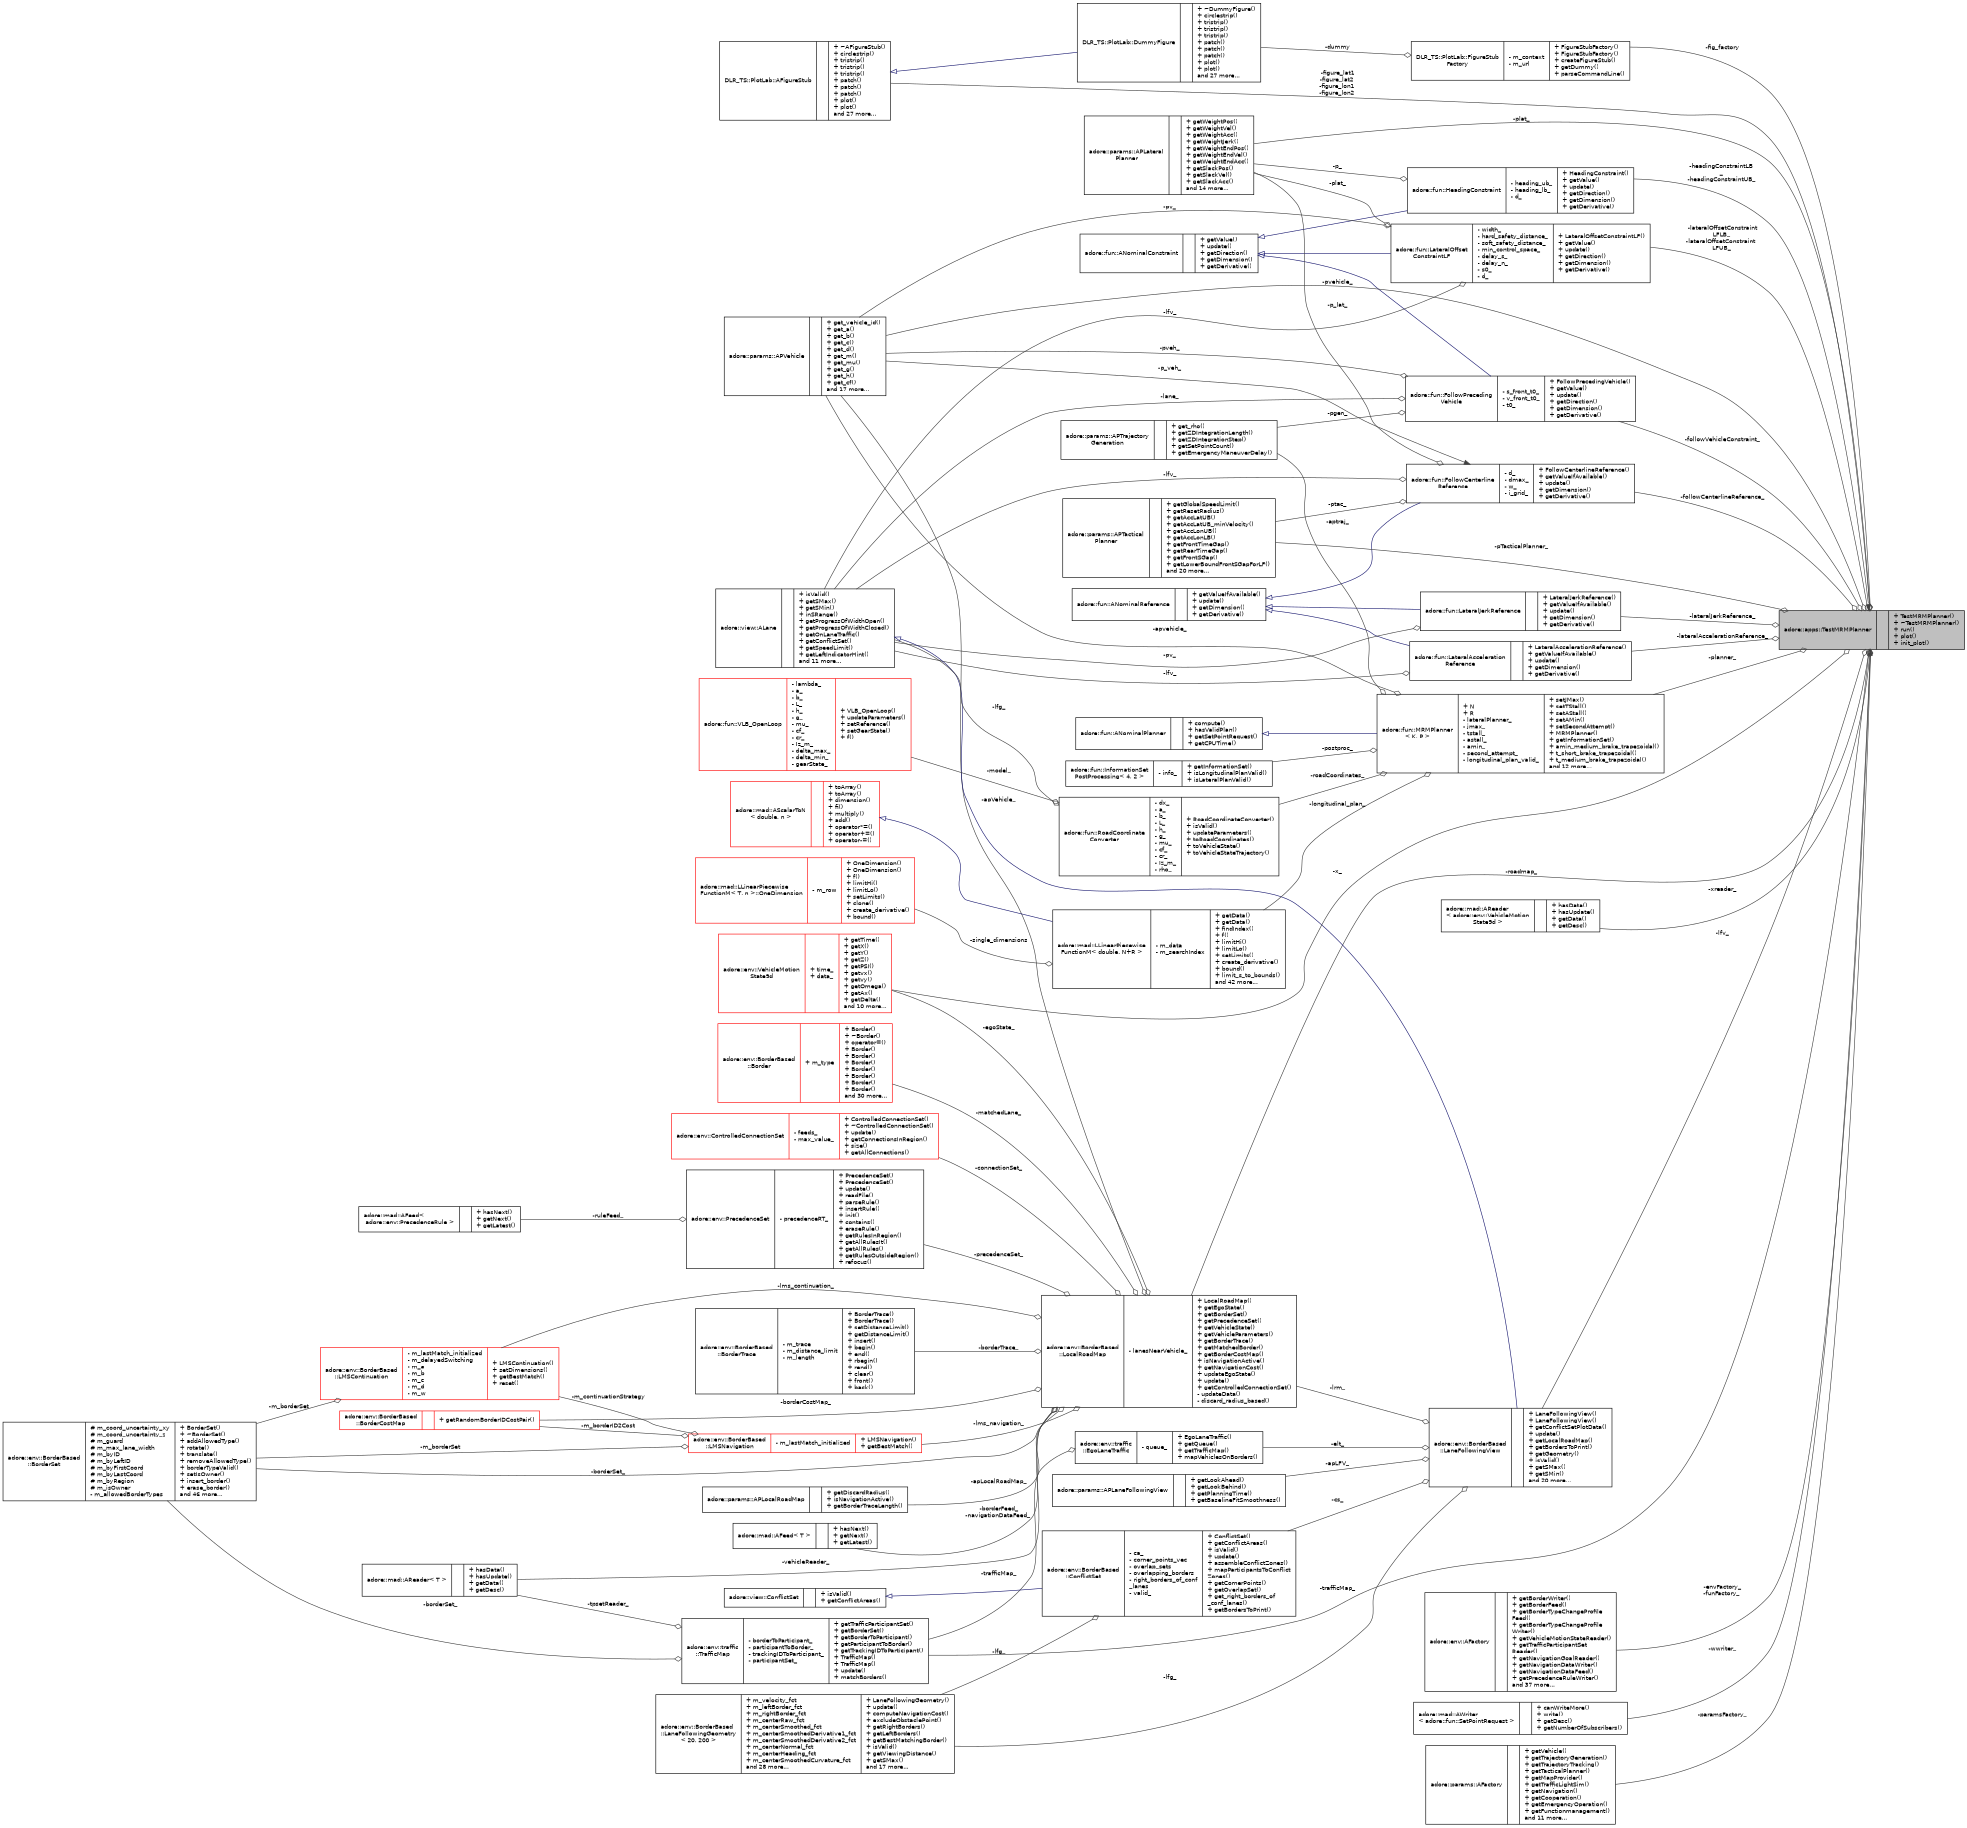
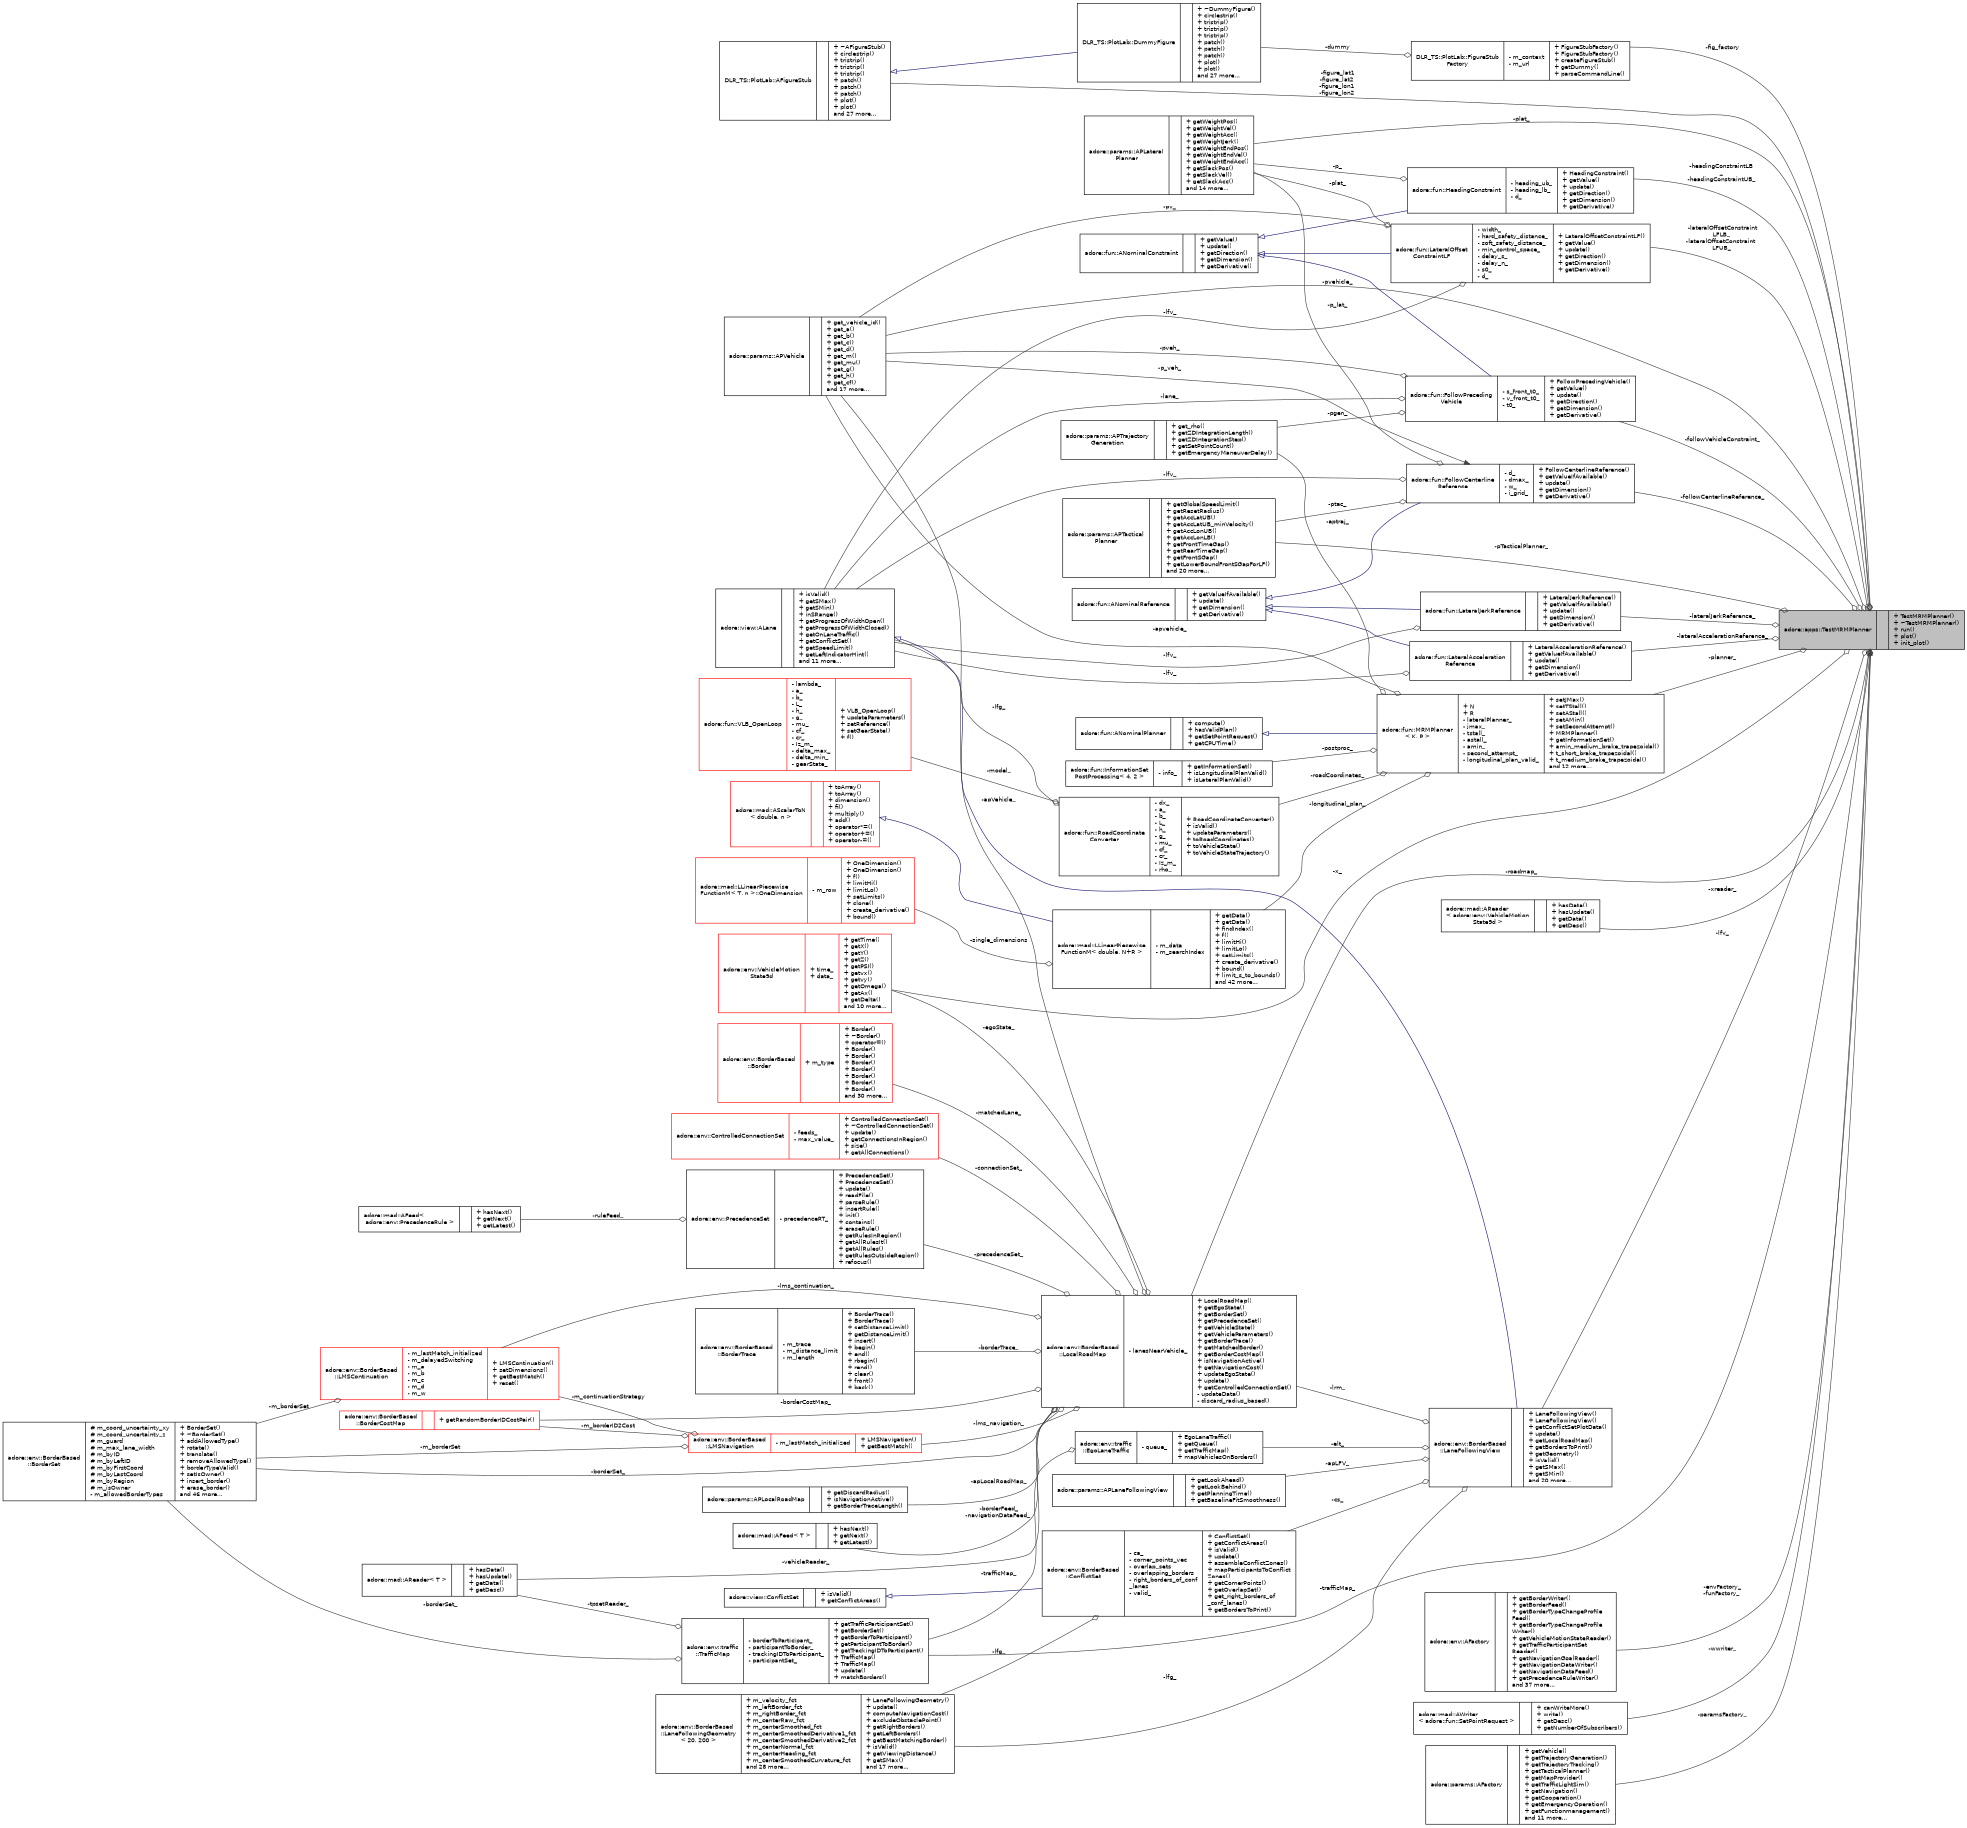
edge "adore::fun::HeadingConstraint" -> "adore::apps::TestMRMPlanner": arrowhead normal -> odiamond
edge "adore::view::ALane" -> "adore::fun::LateralJerkReference": label " -pv_" -> " -lfv_"
